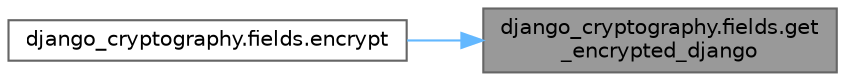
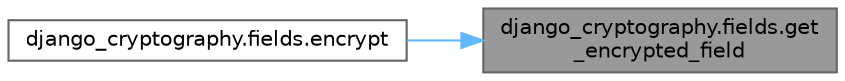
node "django_cryptography.fields.get _encrypted_django": label "django_cryptography.fields.get _encrypted_django" -> "django_cryptography.fields.get _encrypted_field"
